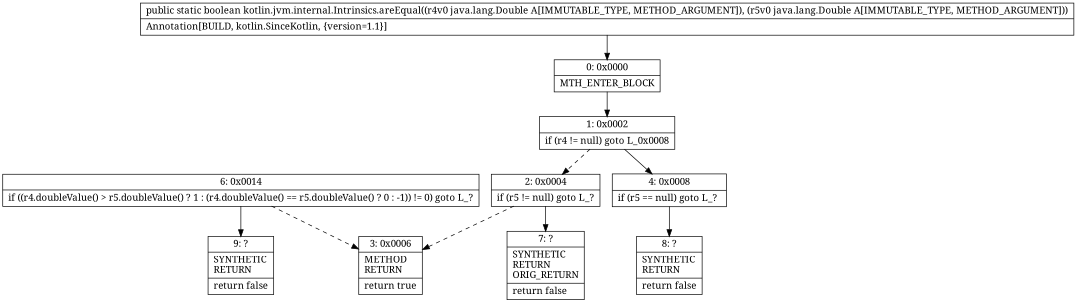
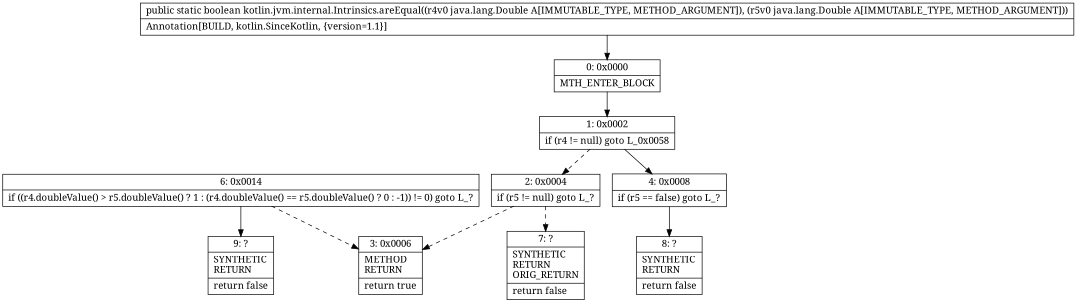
node "1: 0x0002": text "if (r4 != null) goto L_0x0008" -> "if (r4 != null) goto L_0x0058"
node "4: 0x0008": text "if (r5 == null) goto L_?" -> "if (r5 == false) goto L_?"
edge "2: 0x0004" -> "7: ?": style solid -> dashed
